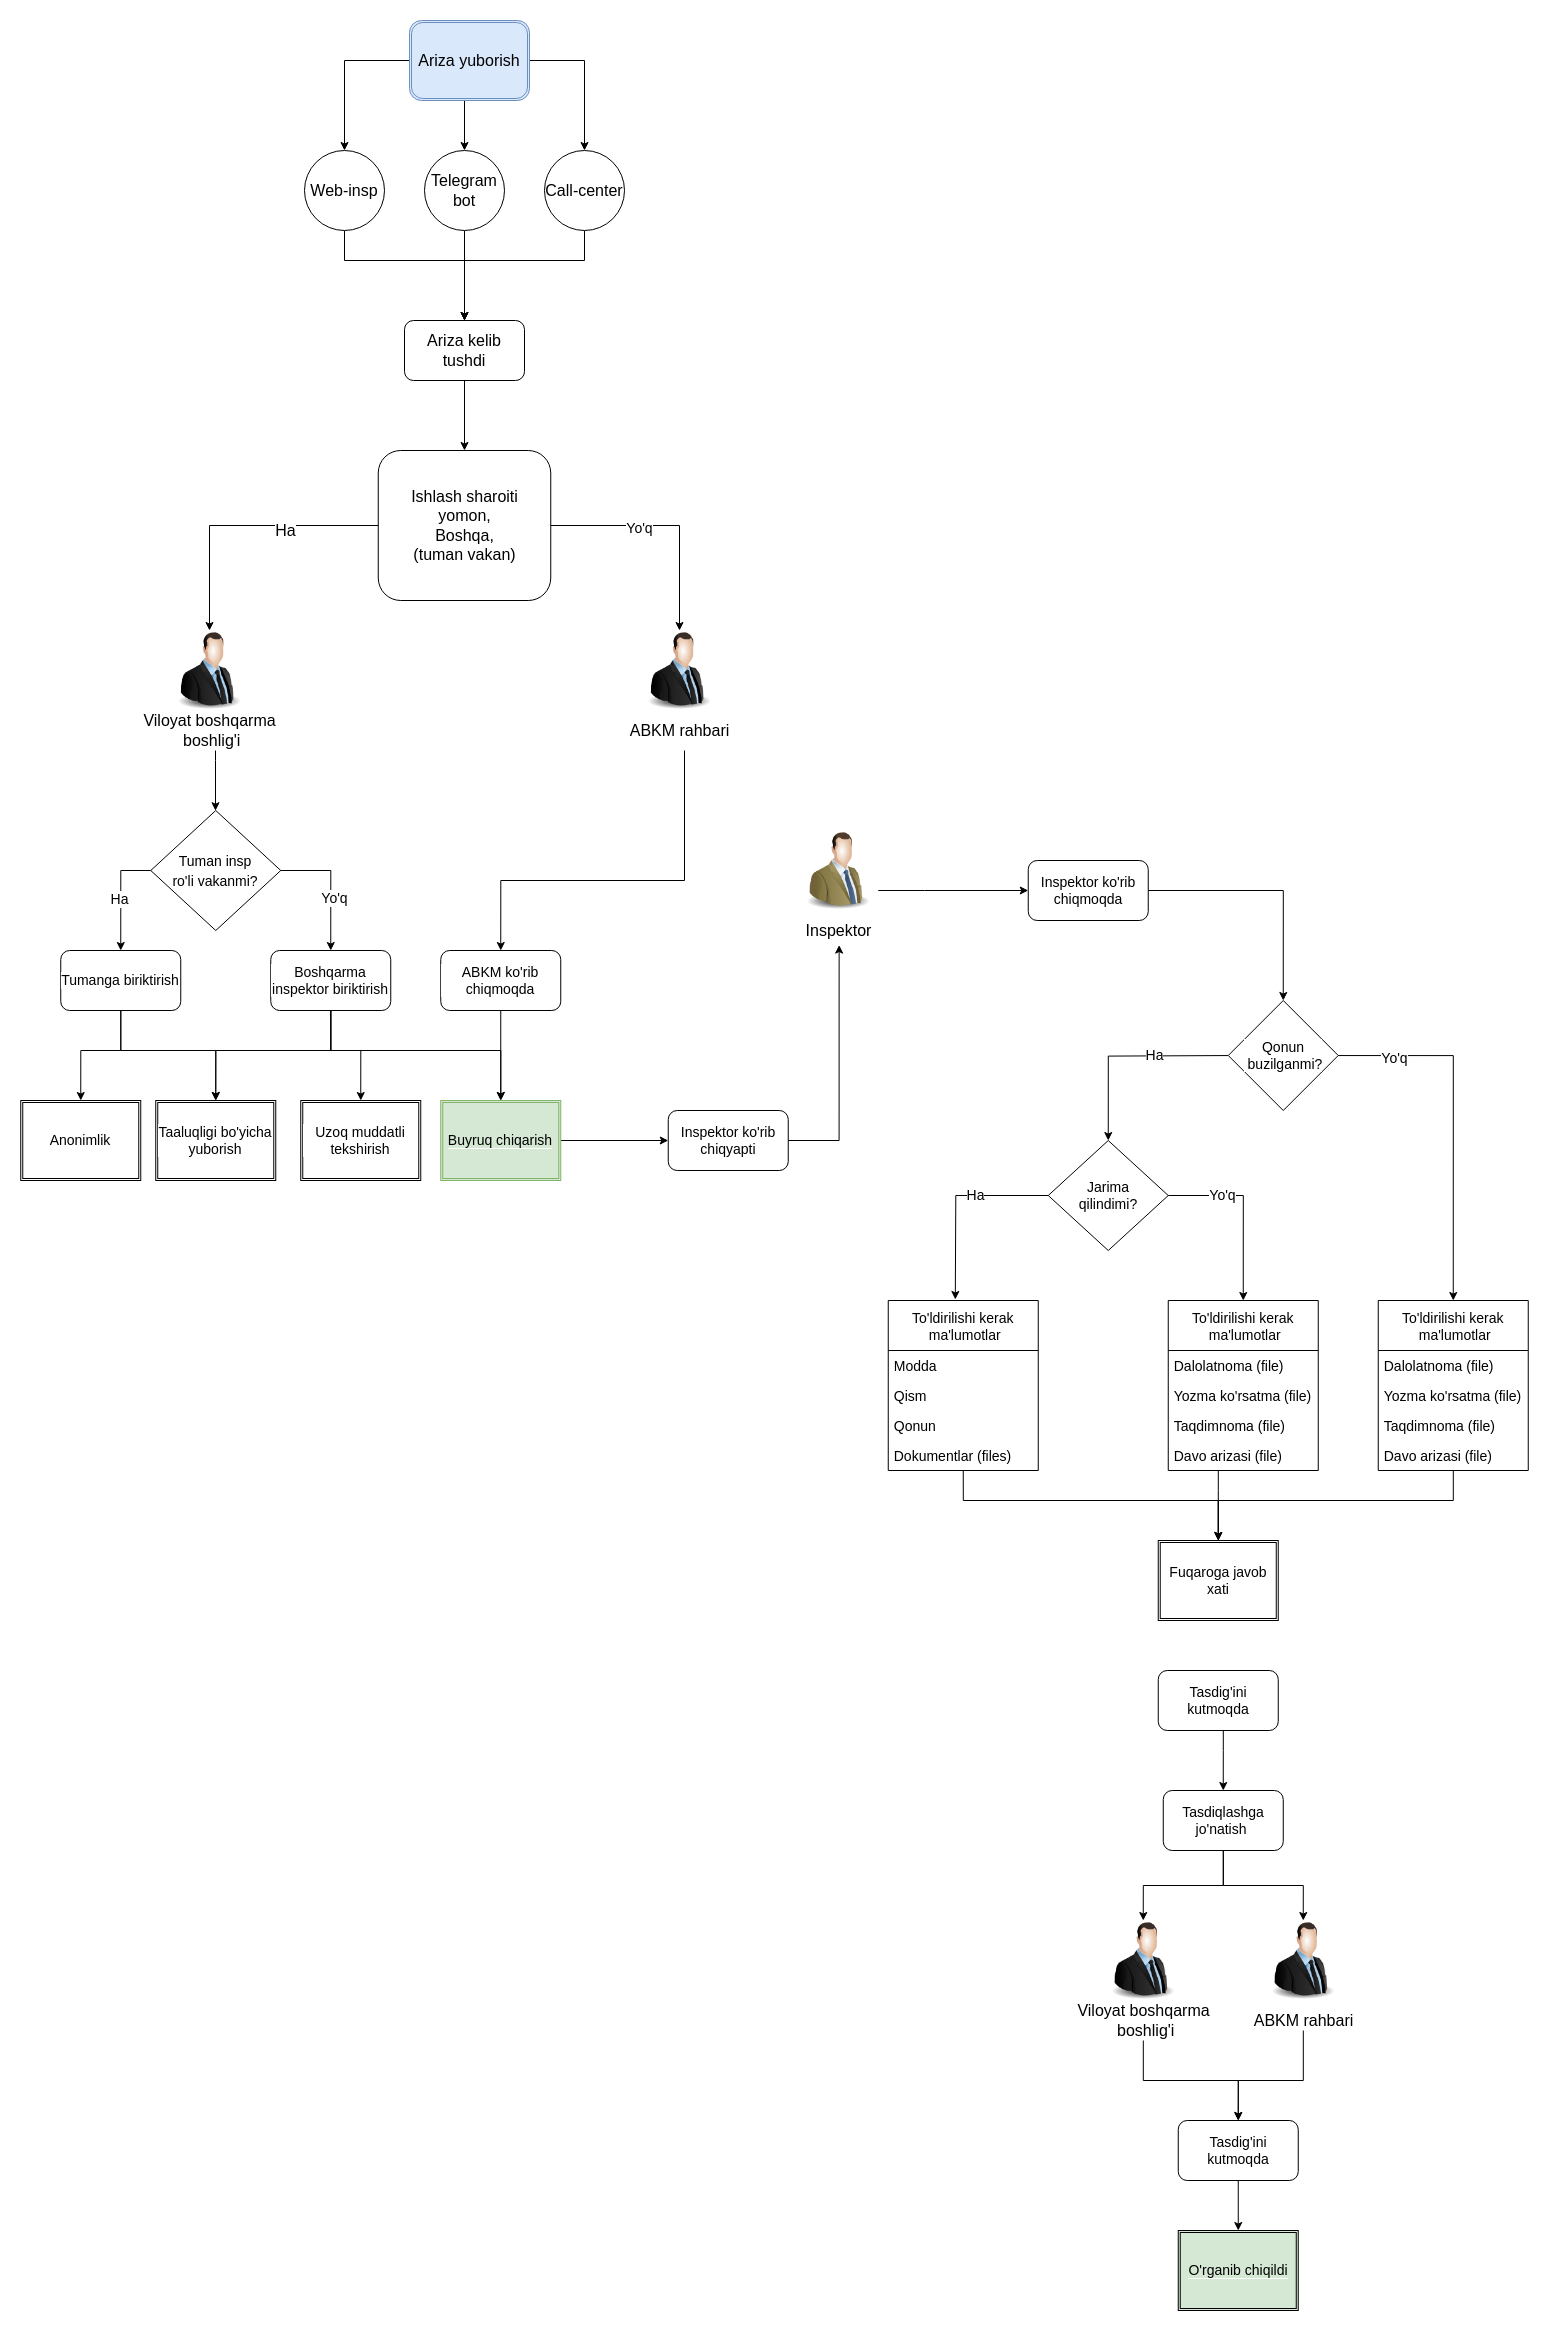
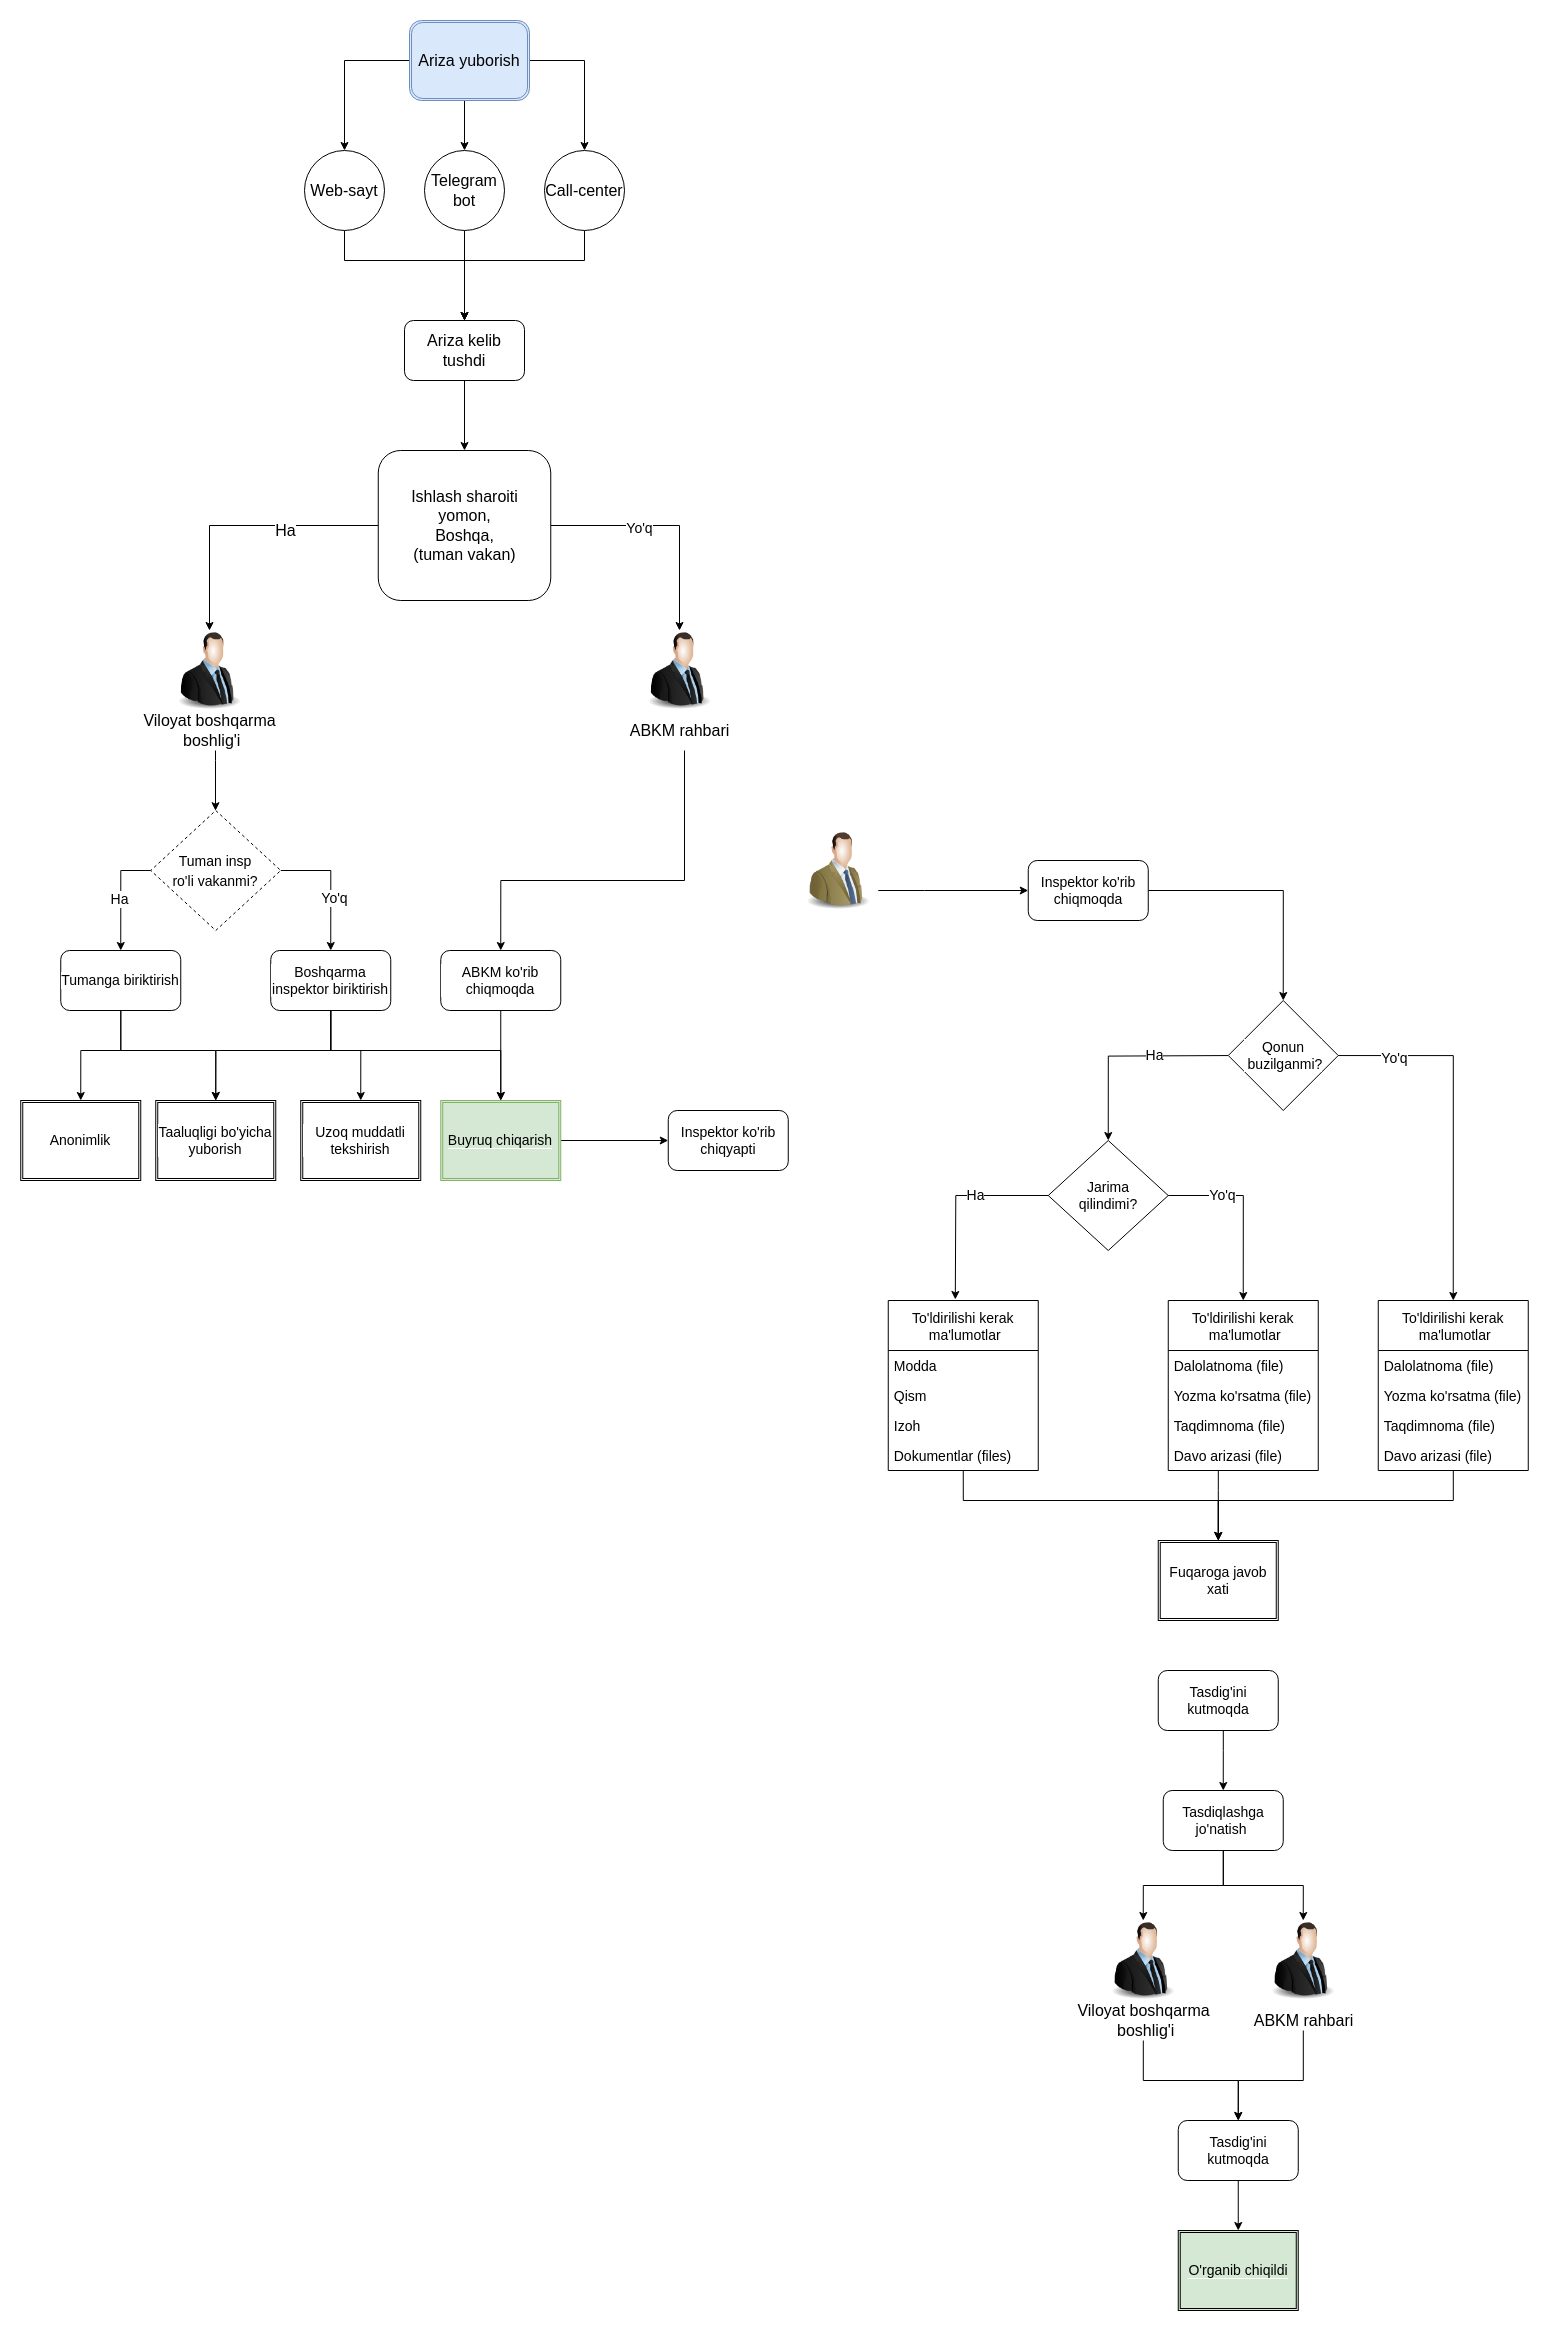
node "Web-insp": label "Web-insp" -> "Web-sayt"
node "Tuman insp ro'li vakanmi?": style solid -> dashed
node "Inspektor": removed
edge "Inspektor ko'rib chiqyapti" -> "Inspektor": removed
node "Qonun": label "Qonun" -> "Izoh"
